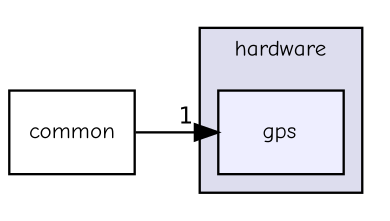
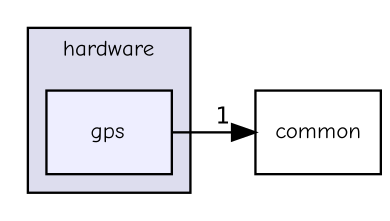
edge "common" -> "gps": reversed
